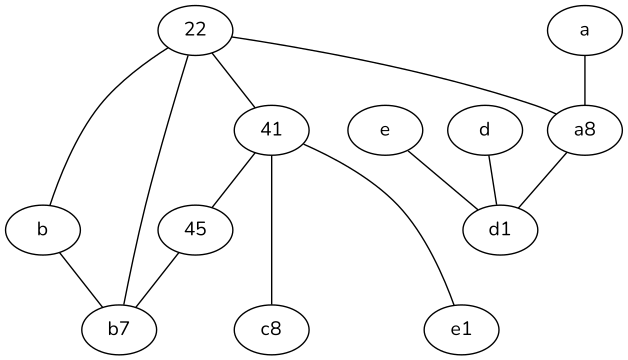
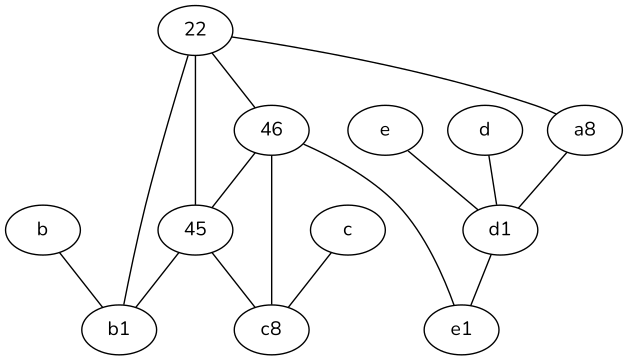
node "a": removed
edge "22" -- "b": now "22" -- "45"
node "41": label "41" -> "46"
node "c": added
edge "45" -- "c8": added
edge "d1" -- "e1": added
node "b7": label "b7" -> "b1"
